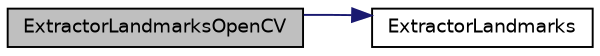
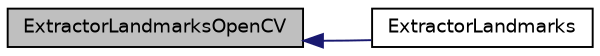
edge "ExtractorLandmarksOpenCV" -> "ExtractorLandmarks": reversed
